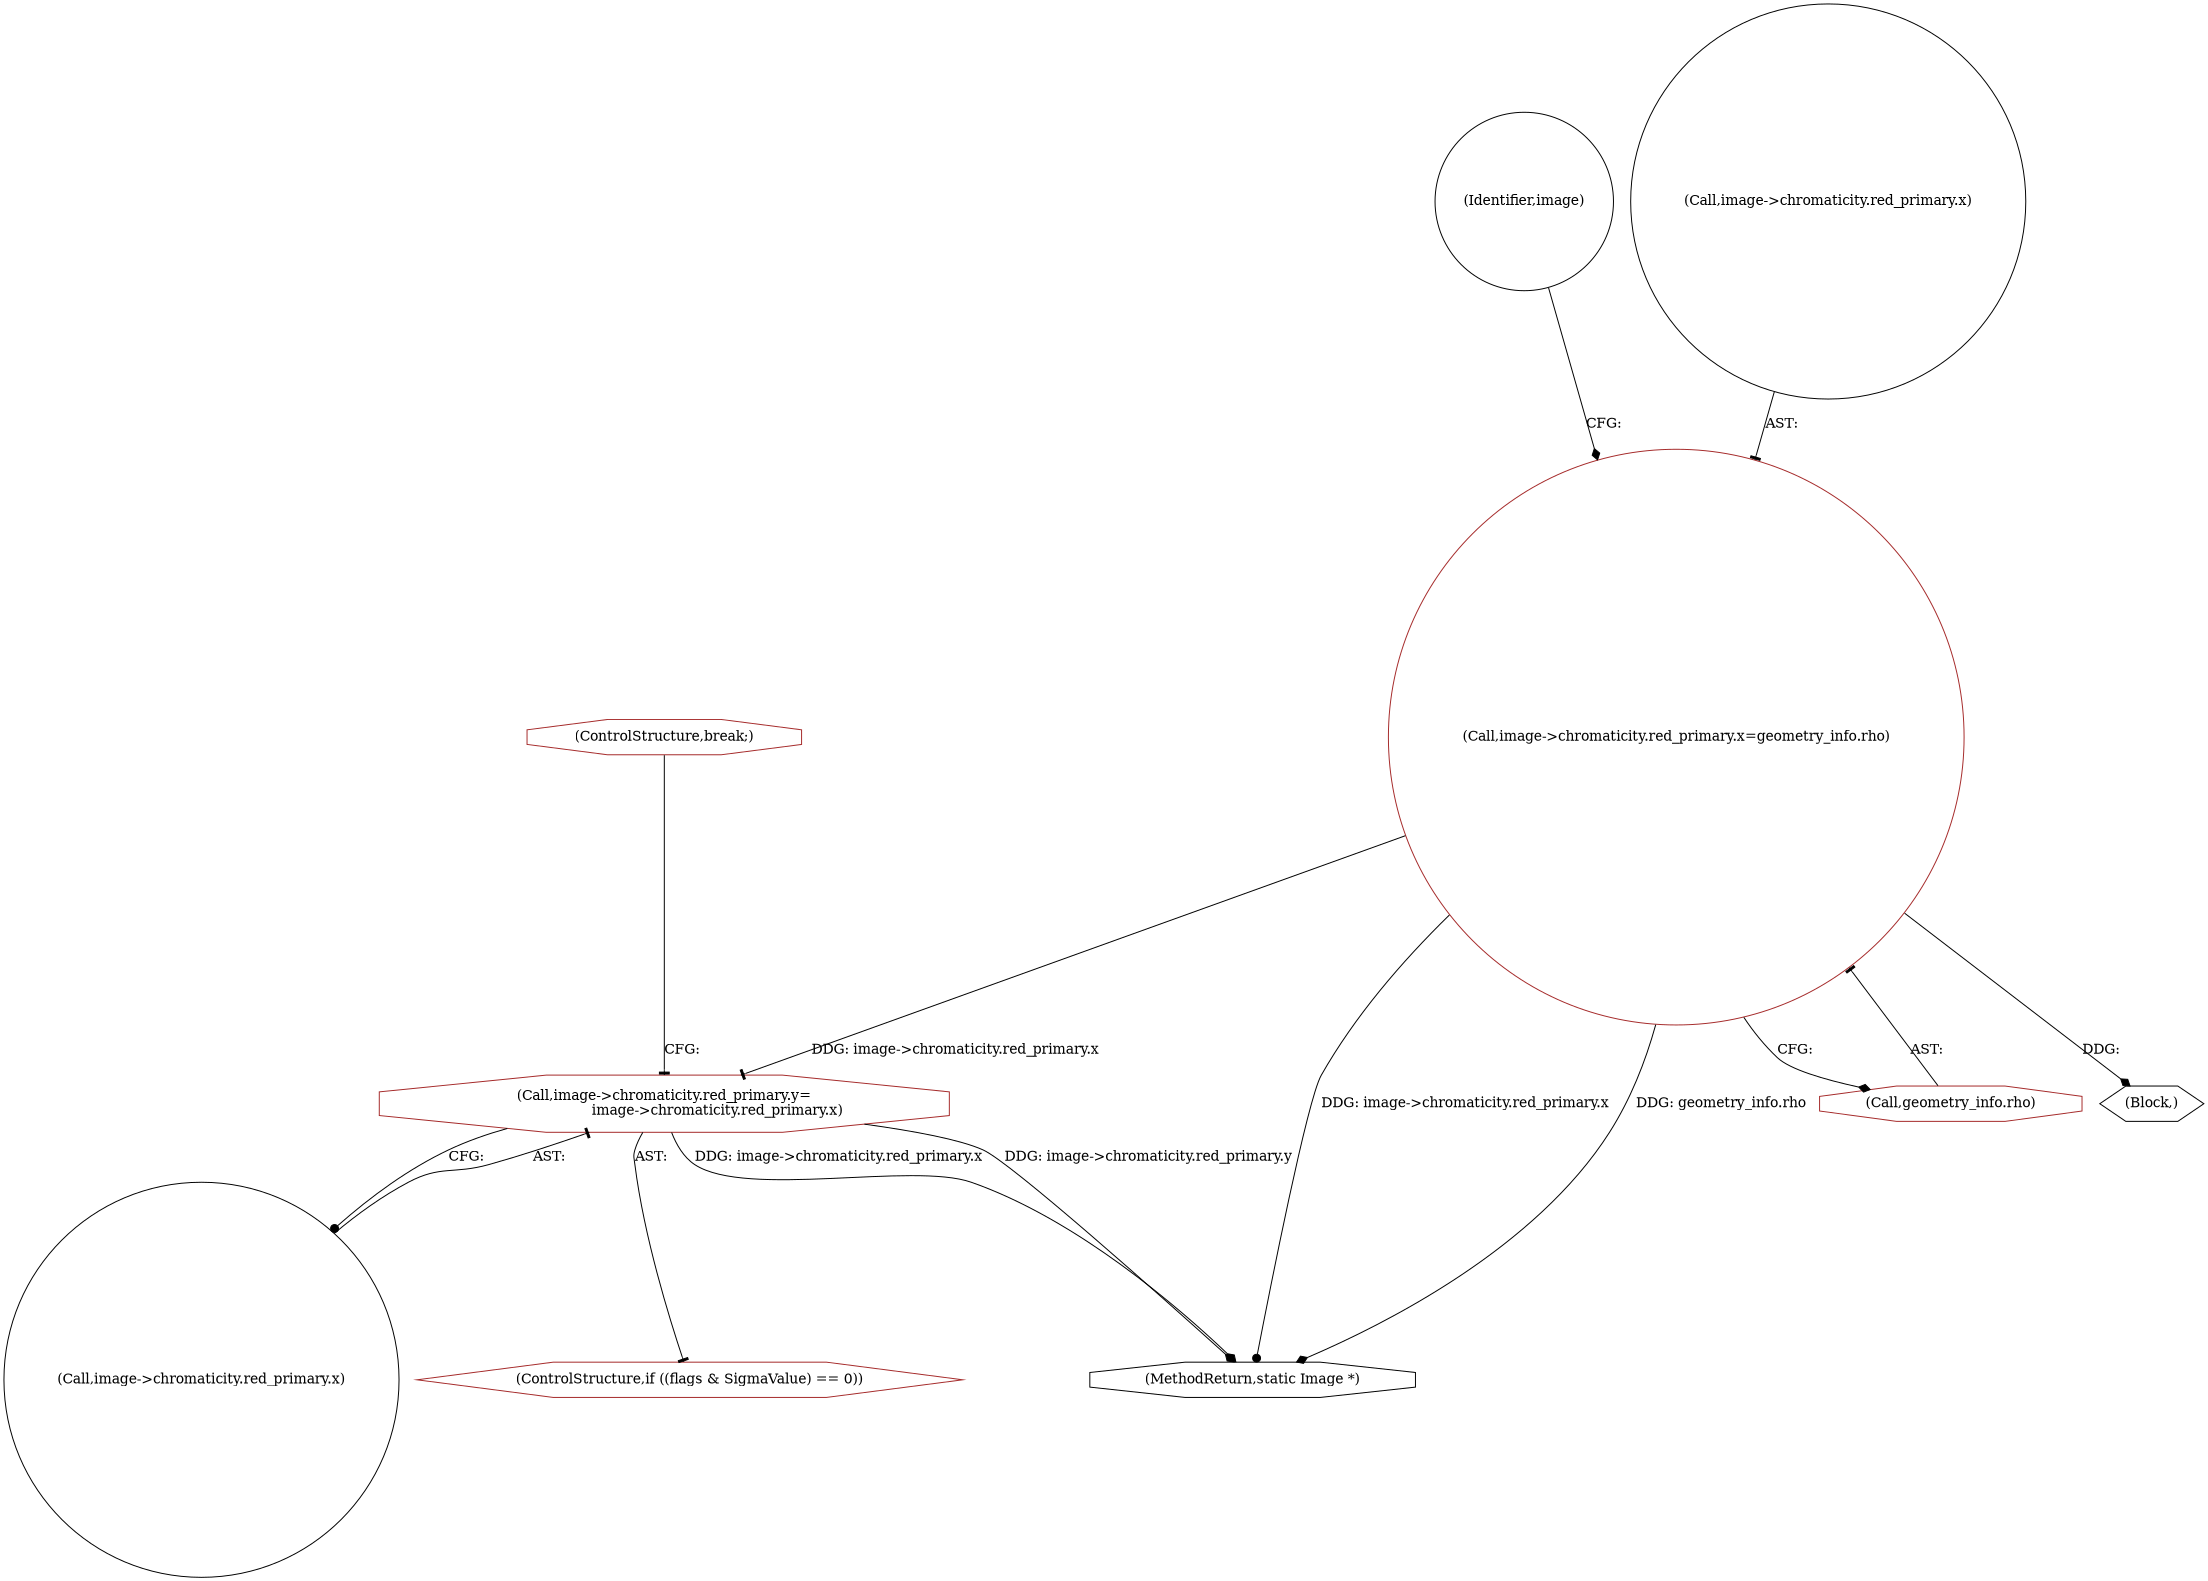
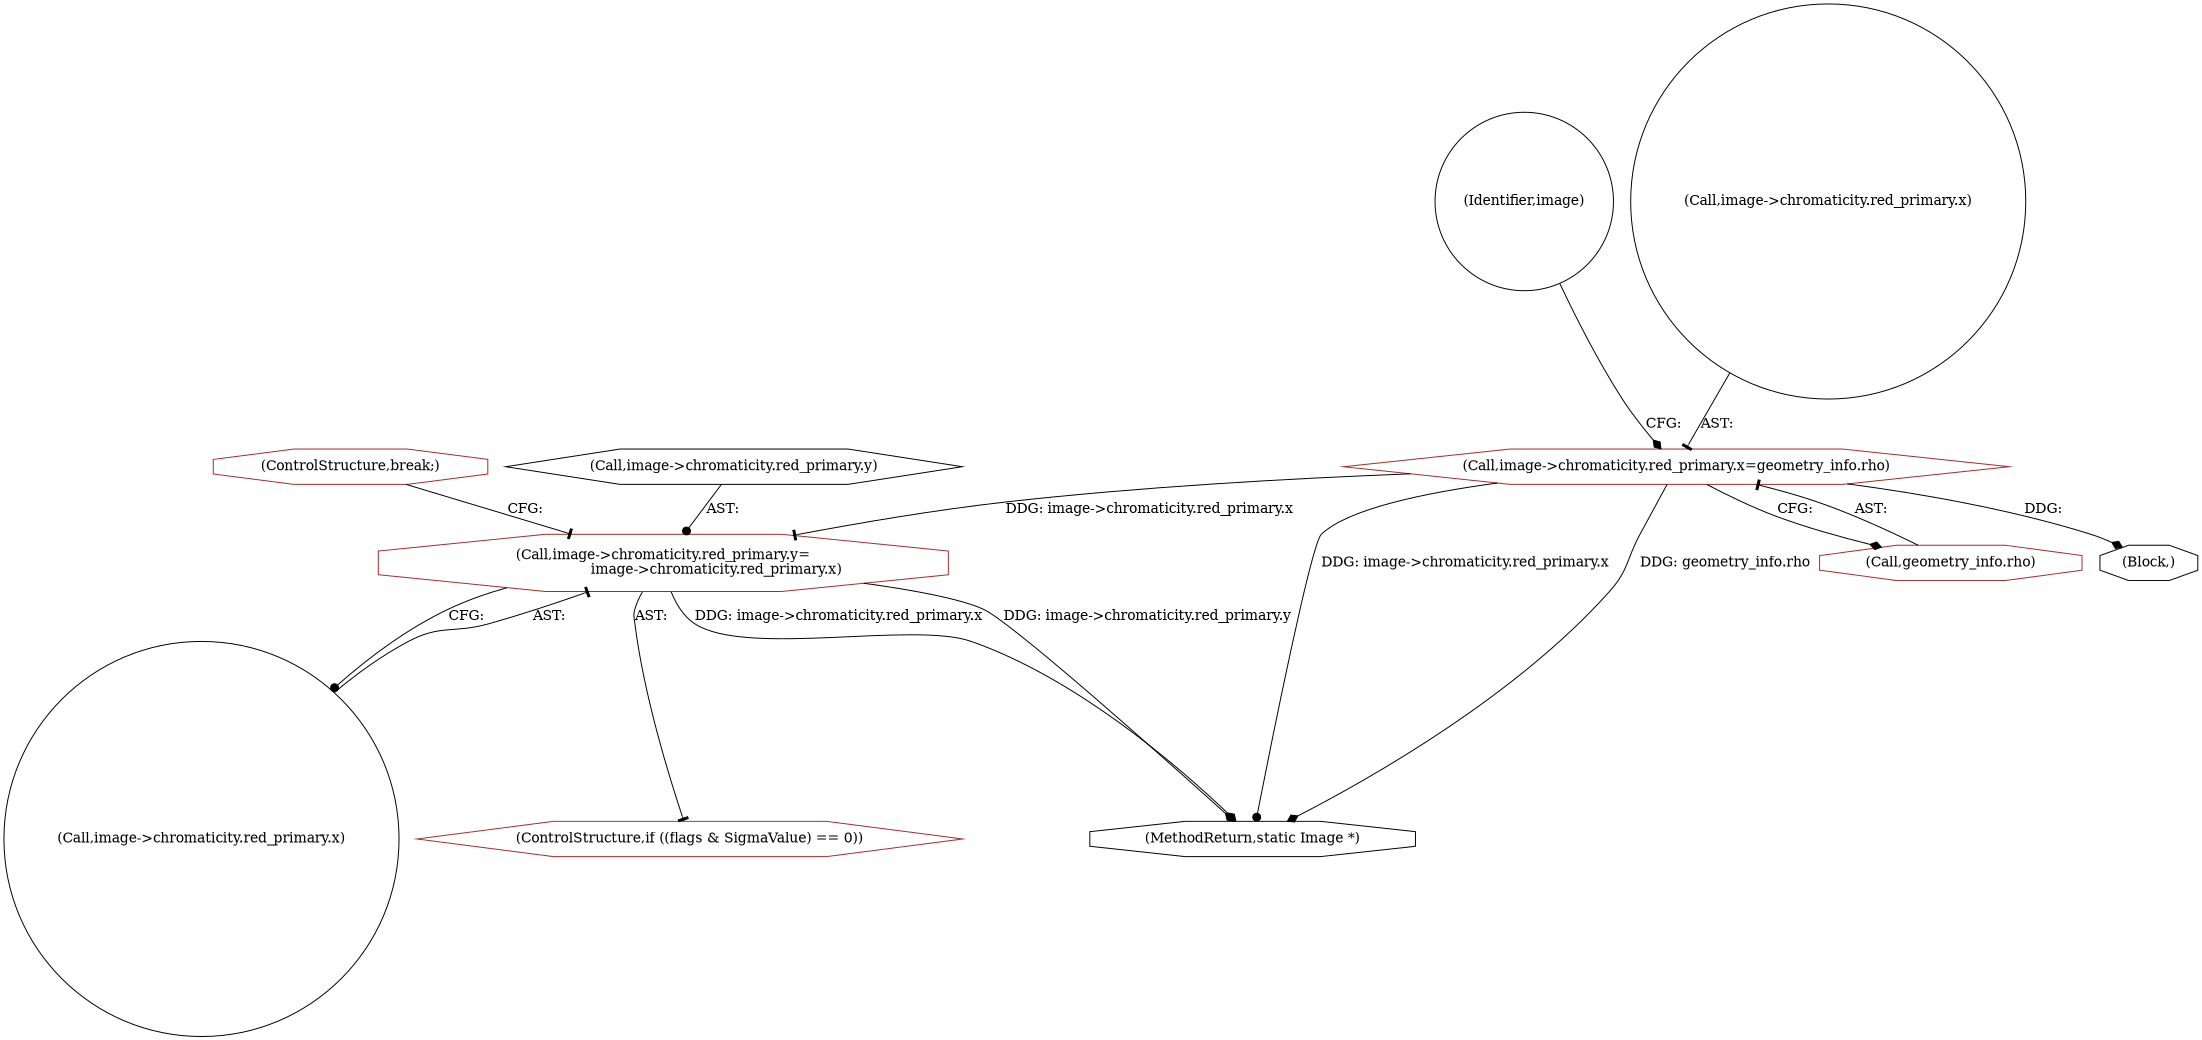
node "(Call,image->chromaticity.red_primary.y)": added
node "(Call,image->chromaticity.red_primary.x=geometry_info.rho)": shape circle -> hexagon
node "(Block,)": shape hexagon -> octagon
